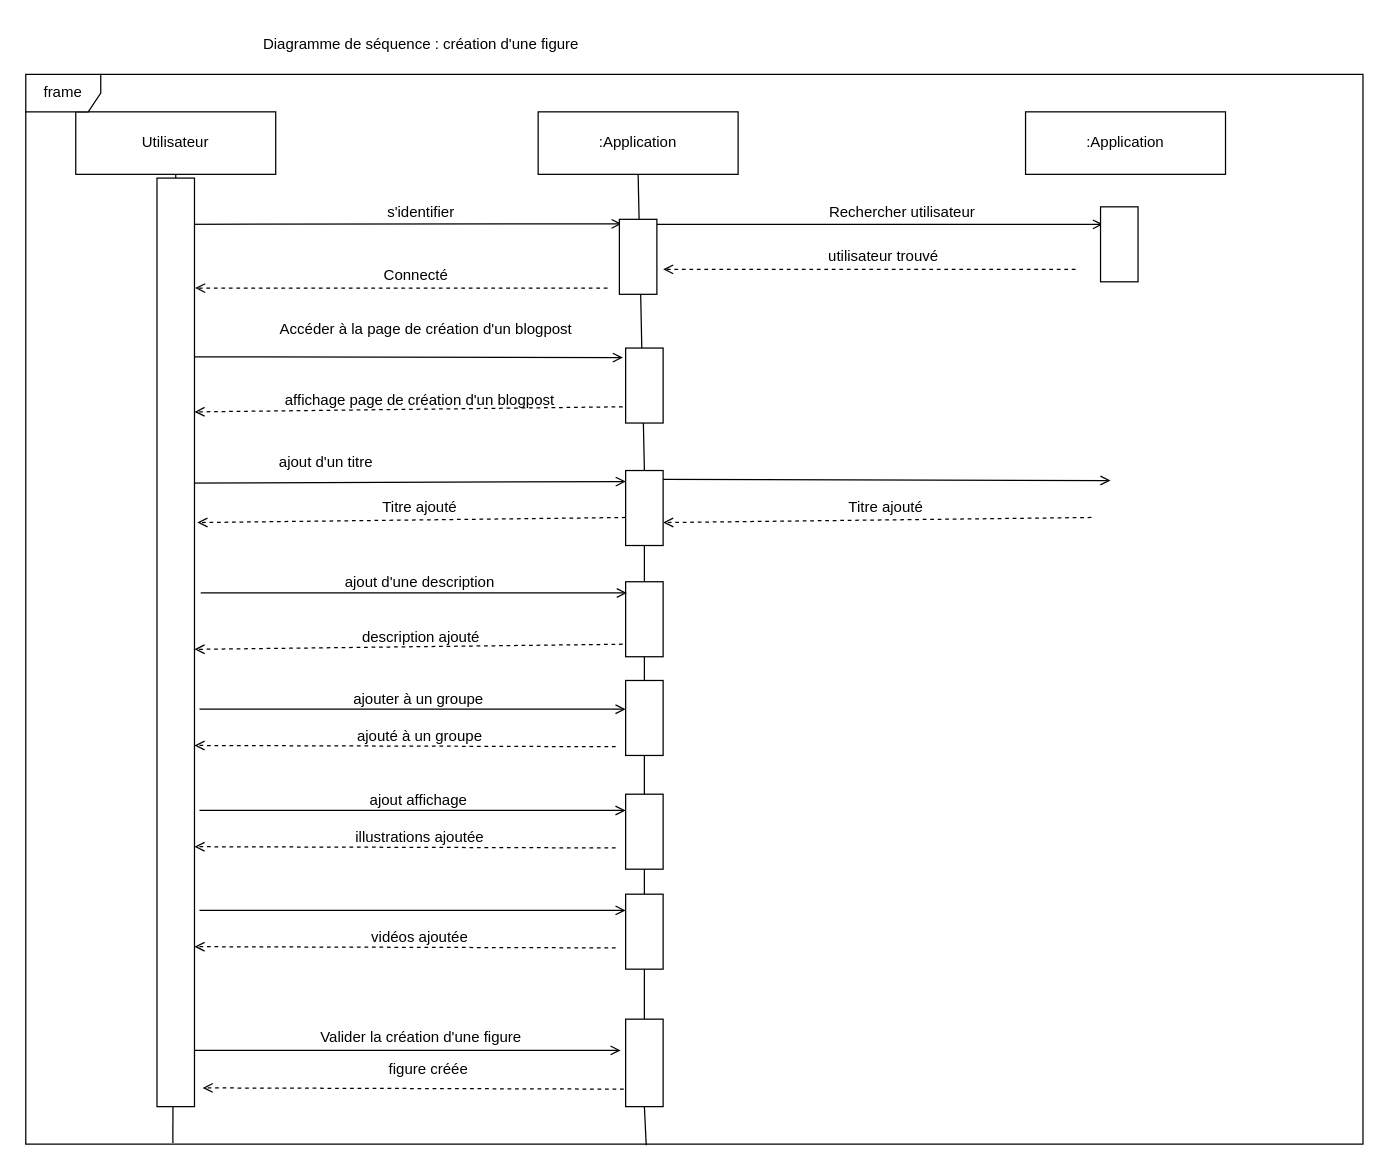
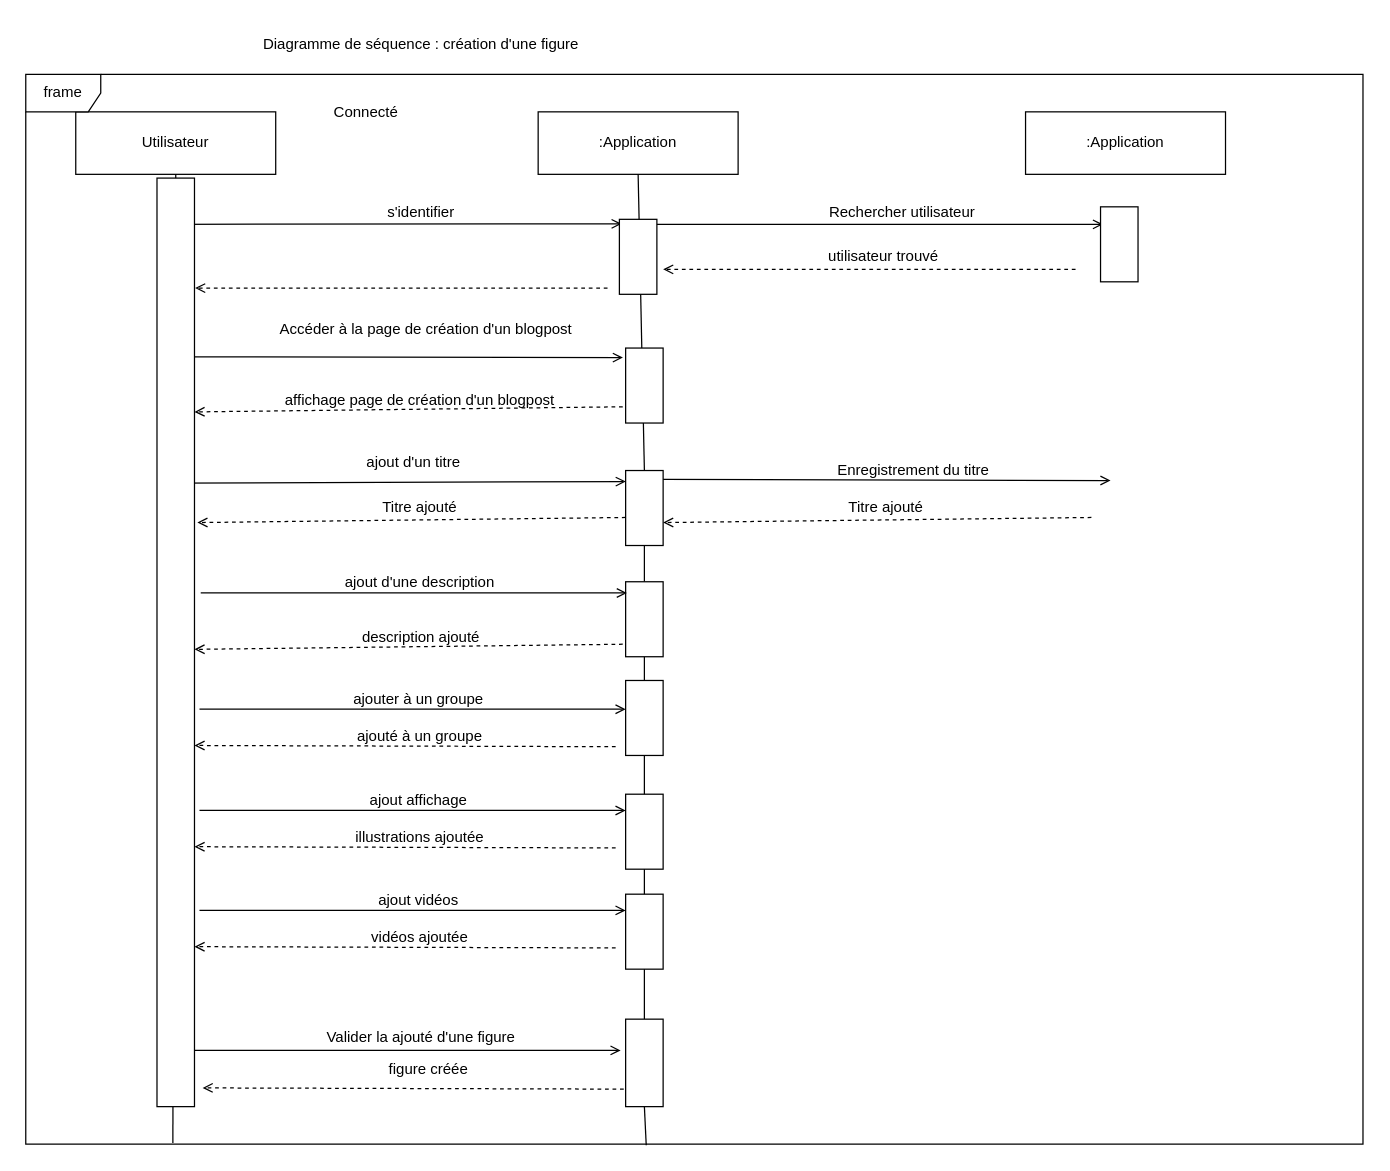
node "Connecté": moved (415, 276) -> (365, 113)
node "ajout d'un titre": moved (326, 463) -> (413, 463)
node "Enregistrement du titre": added
node "ajout vidéos": added
node "Valider la création d'une figure": label "Valider la création d'une figure" -> "Valider la ajouté d'une figure"
